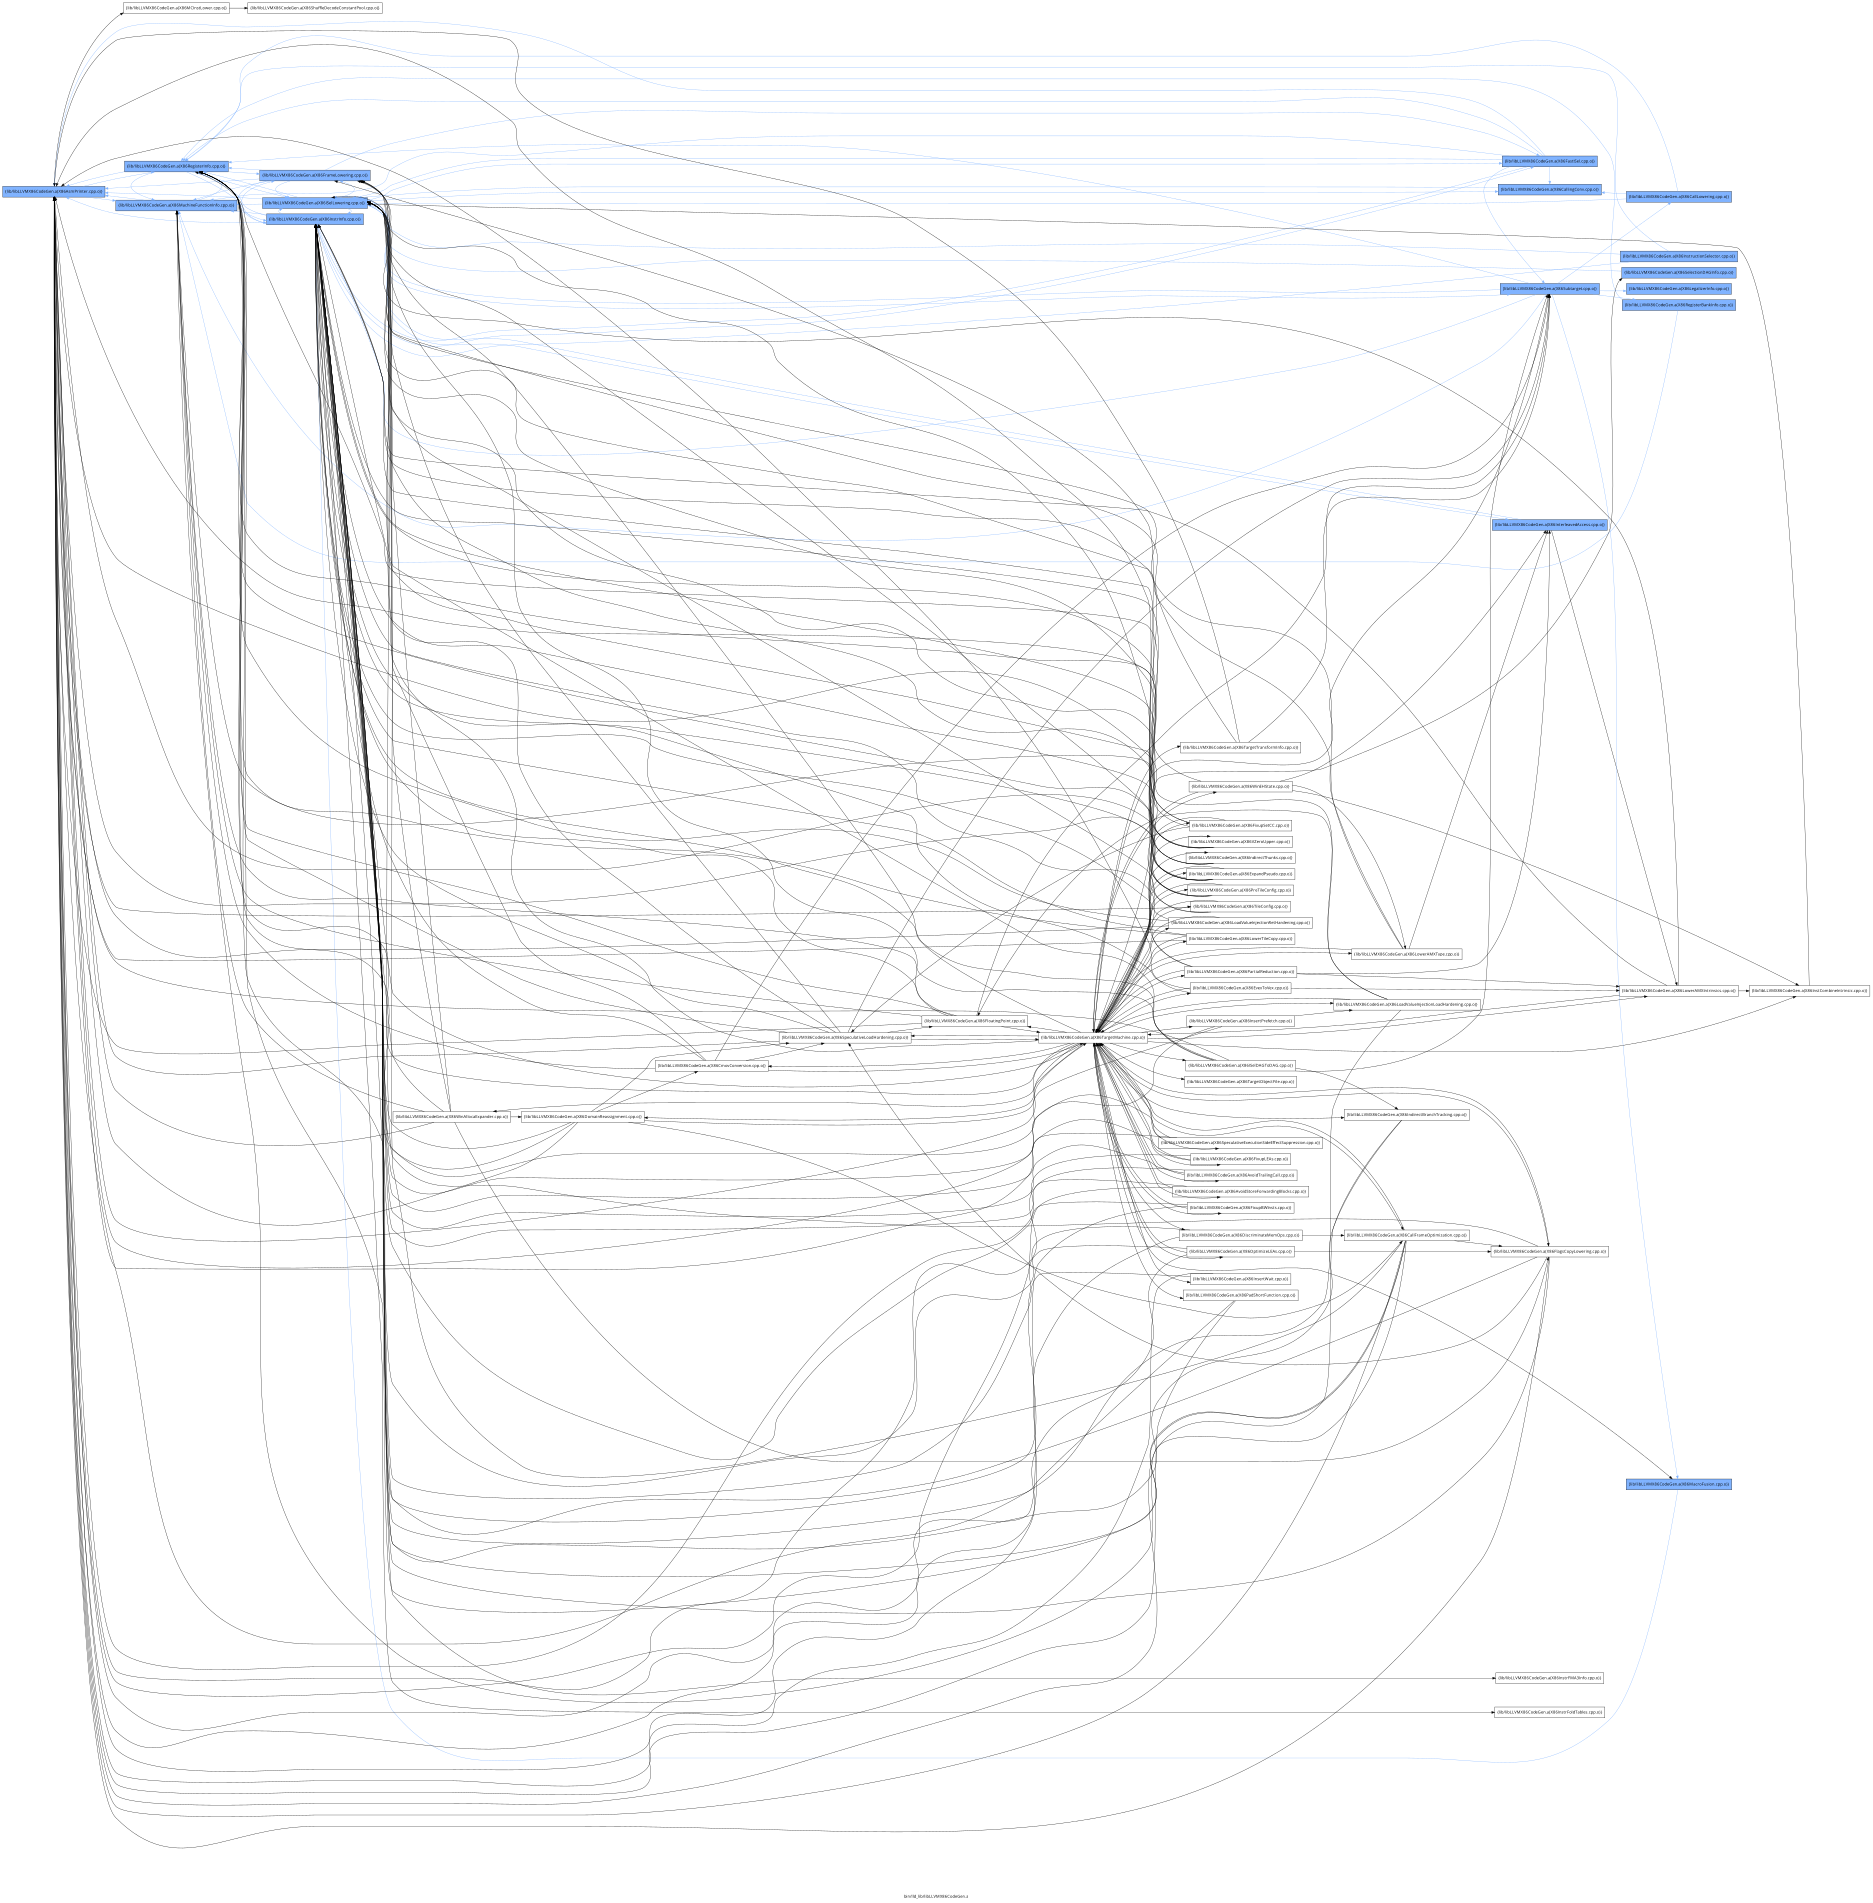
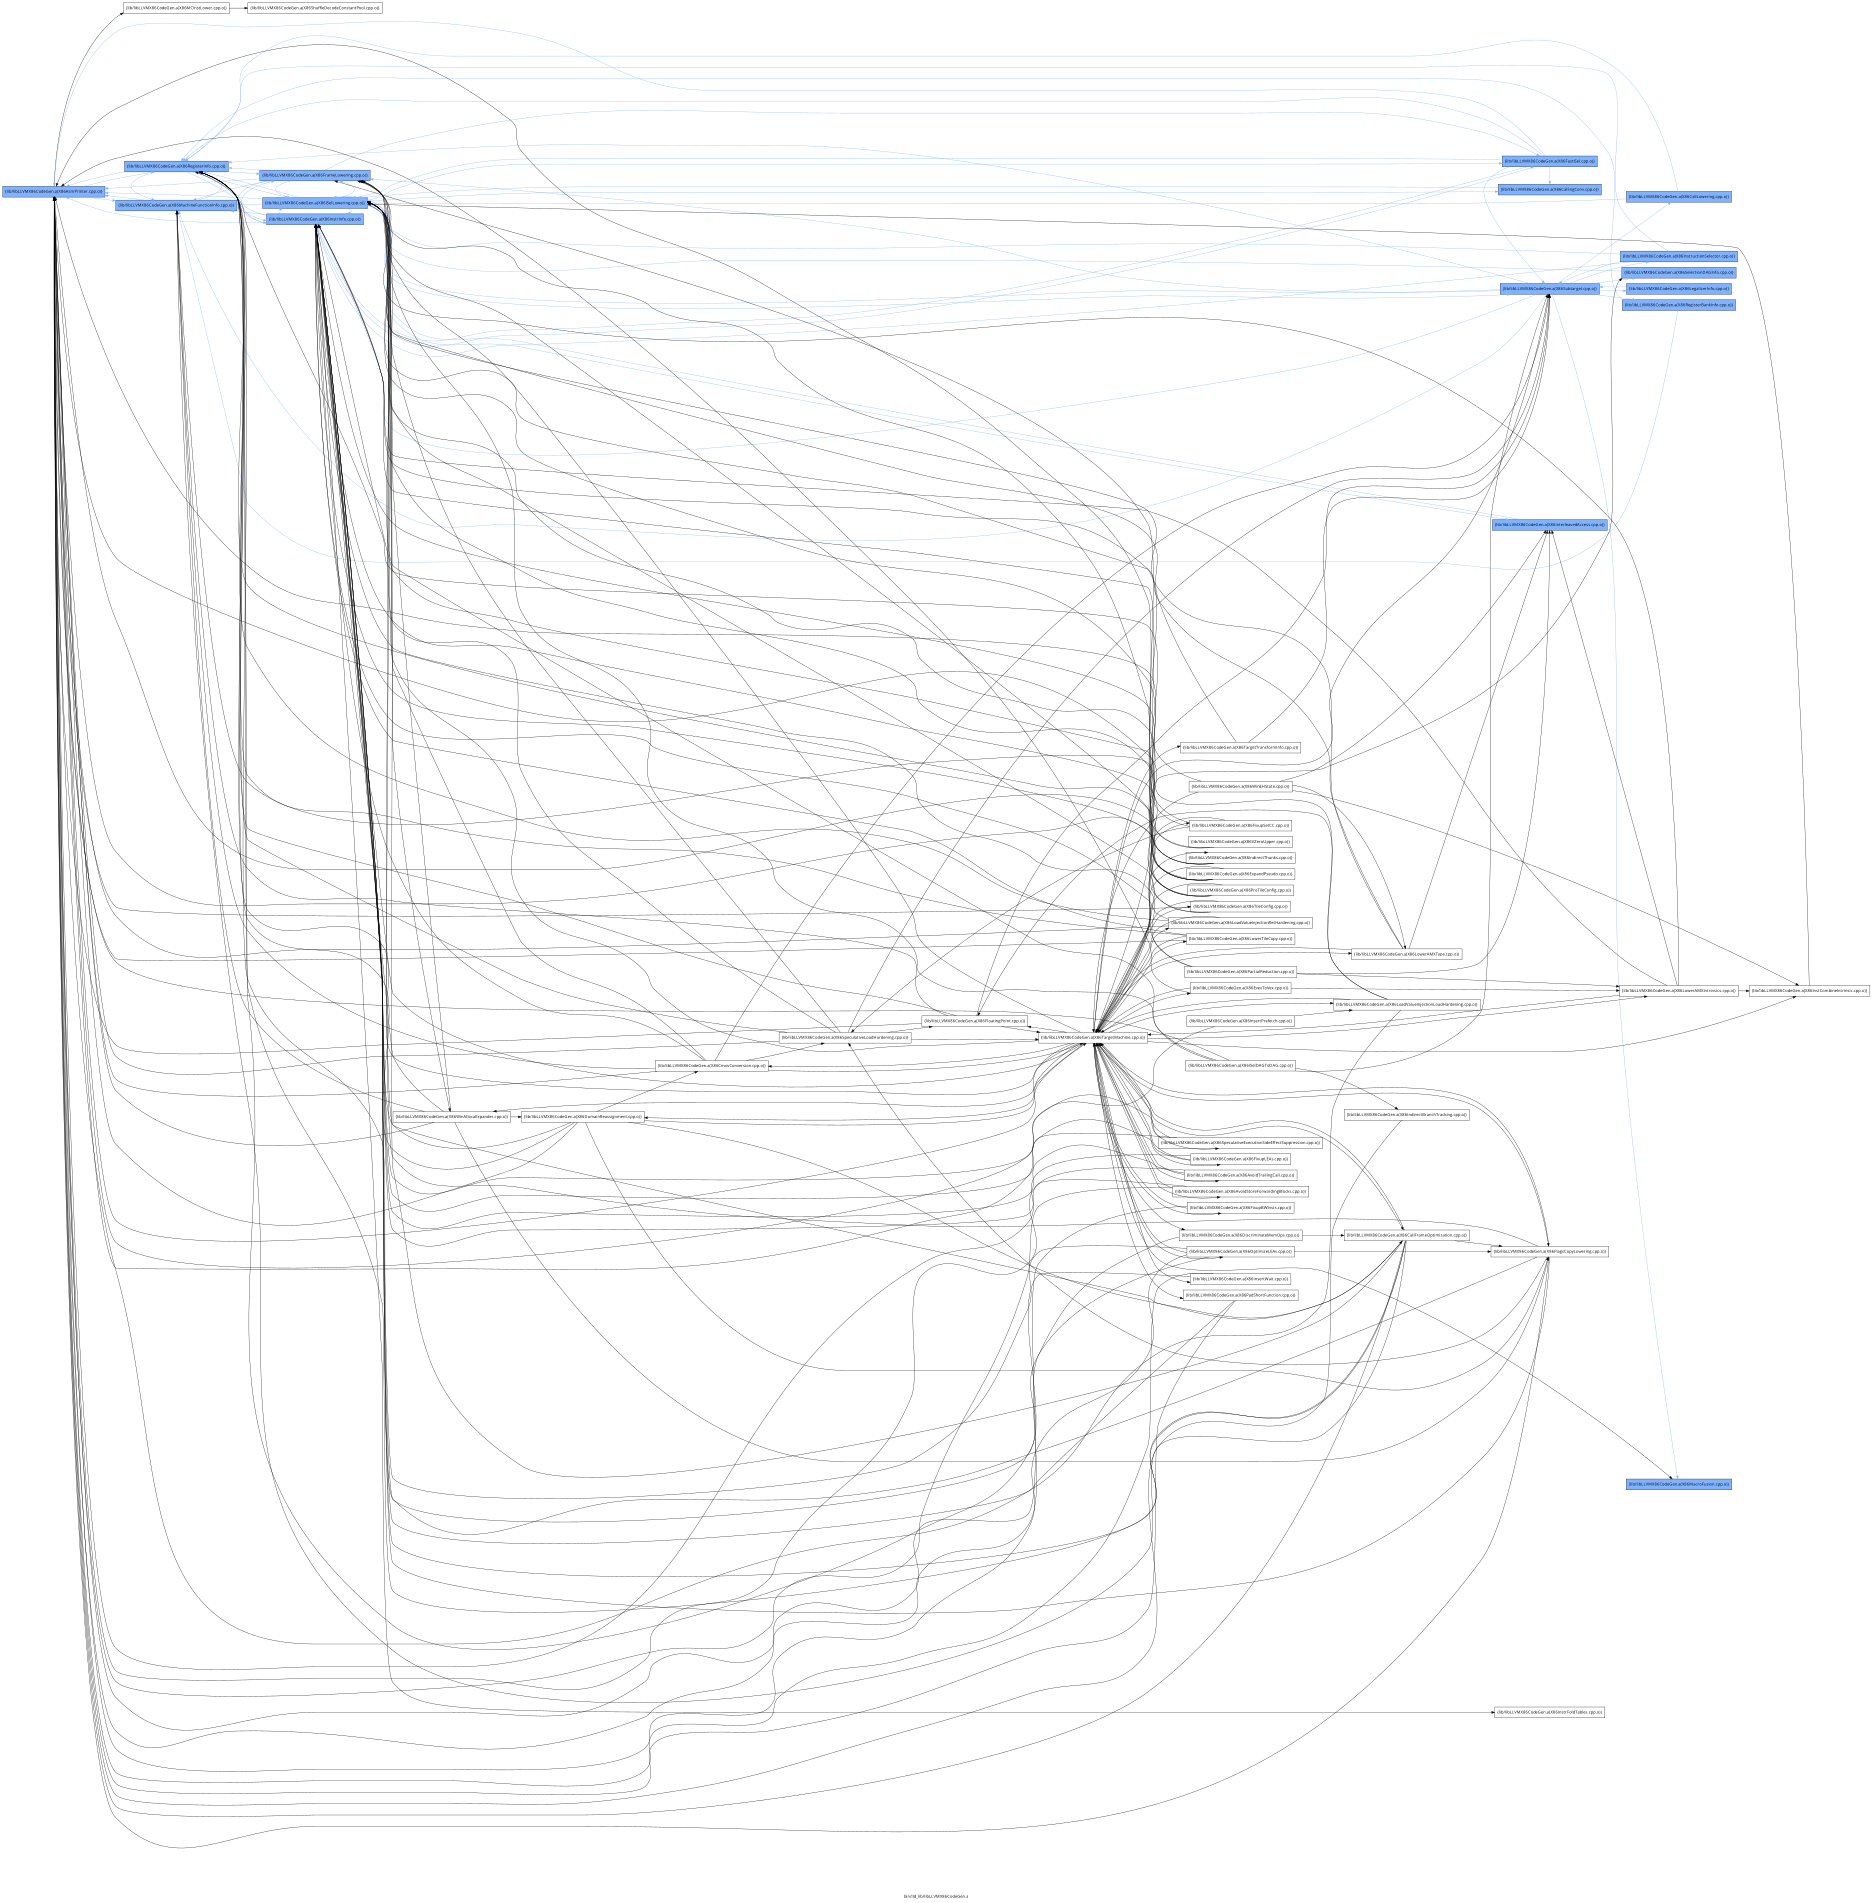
edge "{lib/libLLVMX86CodeGen.a(X86FastISel.cpp.o)}" -> "{lib/libLLVMX86CodeGen.a(X86MachineFunctionInfo.cpp.o)}": removed
edge "{lib/libLLVMX86CodeGen.a(X86TargetTransformInfo.cpp.o)}" -> "{lib/libLLVMX86CodeGen.a(X86AsmPrinter.cpp.o)}": now "{lib/libLLVMX86CodeGen.a(X86CmovConversion.cpp.o)}" -> "{lib/libLLVMX86CodeGen.a(X86AsmPrinter.cpp.o)}"
edge "{lib/libLLVMX86CodeGen.a(X86CallLowering.cpp.o)}" -> "{lib/libLLVMX86CodeGen.a(X86CallingConv.cpp.o)}": removed
edge "{lib/libLLVMX86CodeGen.a(X86Subtarget.cpp.o)}" -> "{lib/libLLVMX86CodeGen.a(X86FrameLowering.cpp.o)}": added
edge "{lib/libLLVMX86CodeGen.a(X86InstructionSelector.cpp.o)}" -> "{lib/libLLVMX86CodeGen.a(X86Subtarget.cpp.o)}": added
edge "{lib/libLLVMX86CodeGen.a(X86Subtarget.cpp.o)}" -> "{lib/libLLVMX86CodeGen.a(X86InstructionSelector.cpp.o)}": added
edge "{lib/libLLVMX86CodeGen.a(X86Subtarget.cpp.o)}" -> "{lib/libLLVMX86CodeGen.a(X86SelectionDAGInfo.cpp.o)}": added
edge "{lib/libLLVMX86CodeGen.a(X86LegalizerInfo.cpp.o)}" -> "{lib/libLLVMX86CodeGen.a(X86Subtarget.cpp.o)}": added
edge "{lib/libLLVMX86CodeGen.a(X86FixupSetCC.cpp.o)}" -> "{lib/libLLVMX86CodeGen.a(X86InstrInfo.cpp.o)}": removed
edge "{lib/libLLVMX86CodeGen.a(X86VZeroUpper.cpp.o)}" -> "{lib/libLLVMX86CodeGen.a(X86InstrInfo.cpp.o)}": removed
edge "{lib/libLLVMX86CodeGen.a(X86VZeroUpper.cpp.o)}" -> "{lib/libLLVMX86CodeGen.a(X86RegisterInfo.cpp.o)}": now "{lib/libLLVMX86CodeGen.a(X86OptimizeLEAs.cpp.o)}" -> "{lib/libLLVMX86CodeGen.a(X86RegisterInfo.cpp.o)}"
edge "{lib/libLLVMX86CodeGen.a(X86SpeculativeLoadHardening.cpp.o)}" -> "{lib/libLLVMX86CodeGen.a(X86InstrInfo.cpp.o)}": removed
edge "{lib/libLLVMX86CodeGen.a(X86EvexToVex.cpp.o)}" -> "{lib/libLLVMX86CodeGen.a(X86InstrInfo.cpp.o)}": removed
edge "{lib/libLLVMX86CodeGen.a(X86WinAllocaExpander.cpp.o)}" -> "{lib/libLLVMX86CodeGen.a(X86ISelLowering.cpp.o)}": reversed
edge "{lib/libLLVMX86CodeGen.a(X86InterleavedAccess.cpp.o)}" -> "{lib/libLLVMX86CodeGen.a(X86LowerAMXIntrinsics.cpp.o)}": reversed
edge "{lib/libLLVMX86CodeGen.a(X86FloatingPoint.cpp.o)}" -> "{lib/libLLVMX86CodeGen.a(X86InstrInfo.cpp.o)}": removed
edge "{lib/libLLVMX86CodeGen.a(X86ISelDAGToDAG.cpp.o)}" -> "{lib/libLLVMX86CodeGen.a(X86InstrInfo.cpp.o)}": removed
edge "{lib/libLLVMX86CodeGen.a(X86TargetMachine.cpp.o)}" -> "{lib/libLLVMX86CodeGen.a(X86WinEHState.cpp.o)}": removed
edge "{lib/libLLVMX86CodeGen.a(X86FloatingPoint.cpp.o)}" -> "{lib/libLLVMX86CodeGen.a(X86MachineFunctionInfo.cpp.o)}": removed
edge "{lib/libLLVMX86CodeGen.a(X86TargetMachine.cpp.o)}" -> "{lib/libLLVMX86CodeGen.a(X86VZeroUpper.cpp.o)}": removed
edge "{lib/libLLVMX86CodeGen.a(X86TargetMachine.cpp.o)}" -> "{lib/libLLVMX86CodeGen.a(X86ExpandPseudo.cpp.o)}": removed
edge "{lib/libLLVMX86CodeGen.a(X86TargetMachine.cpp.o)}" -> "{lib/libLLVMX86CodeGen.a(X86PreTileConfig.cpp.o)}": removed
edge "{lib/libLLVMX86CodeGen.a(X86PartialReduction.cpp.o)}" -> "{lib/libLLVMX86CodeGen.a(X86TargetMachine.cpp.o)}": removed
edge "{lib/libLLVMX86CodeGen.a(X86TargetMachine.cpp.o)}" -> "{lib/libLLVMX86CodeGen.a(X86PartialReduction.cpp.o)}": removed
edge "{lib/libLLVMX86CodeGen.a(X86TargetMachine.cpp.o)}" -> "{lib/libLLVMX86CodeGen.a(X86InsertPrefetch.cpp.o)}": removed
edge "{lib/libLLVMX86CodeGen.a(X86TargetMachine.cpp.o)}" -> "{lib/libLLVMX86CodeGen.a(X86SpeculativeLoadHardening.cpp.o)}": removed
edge "{lib/libLLVMX86CodeGen.a(X86TargetMachine.cpp.o)}" -> "{lib/libLLVMX86CodeGen.a(X86ISelDAGToDAG.cpp.o)}": removed
edge "{lib/libLLVMX86CodeGen.a(X86DomainReassignment.cpp.o)}" -> "{lib/libLLVMX86CodeGen.a(X86SpeculativeLoadHardening.cpp.o)}": now "{lib/libLLVMX86CodeGen.a(X86DomainReassignment.cpp.o)}" -> "{lib/libLLVMX86CodeGen.a(X86FlagsCopyLowering.cpp.o)}"
node "{lib/libLLVMX86CodeGen.a(X86TargetObjectFile.cpp.o)}": removed
edge "{lib/libLLVMX86CodeGen.a(X86TargetMachine.cpp.o)}" -> "{lib/libLLVMX86CodeGen.a(X86IndirectBranchTracking.cpp.o)}": removed
edge "{lib/libLLVMX86CodeGen.a(X86CallFrameOptimization.cpp.o)}" -> "{lib/libLLVMX86CodeGen.a(X86FrameLowering.cpp.o)}": added
edge "{lib/libLLVMX86CodeGen.a(X86InsertPrefetch.cpp.o)}" -> "{lib/libLLVMX86CodeGen.a(X86InstrInfo.cpp.o)}": removed
edge "{lib/libLLVMX86CodeGen.a(X86FixupBWInsts.cpp.o)}" -> "{lib/libLLVMX86CodeGen.a(X86InstrInfo.cpp.o)}": removed
edge "{lib/libLLVMX86CodeGen.a(X86DiscriminateMemOps.cpp.o)}" -> "{lib/libLLVMX86CodeGen.a(X86InstrInfo.cpp.o)}": removed
edge "{lib/libLLVMX86CodeGen.a(X86IndirectBranchTracking.cpp.o)}" -> "{lib/libLLVMX86CodeGen.a(X86InstrInfo.cpp.o)}": removed
node "{lib/libLLVMX86CodeGen.a(X86InstrFMA3Info.cpp.o)}": removed
edge "{lib/libLLVMX86CodeGen.a(X86MacroFusion.cpp.o)}" -> "{lib/libLLVMX86CodeGen.a(X86InstrInfo.cpp.o)}": removed
